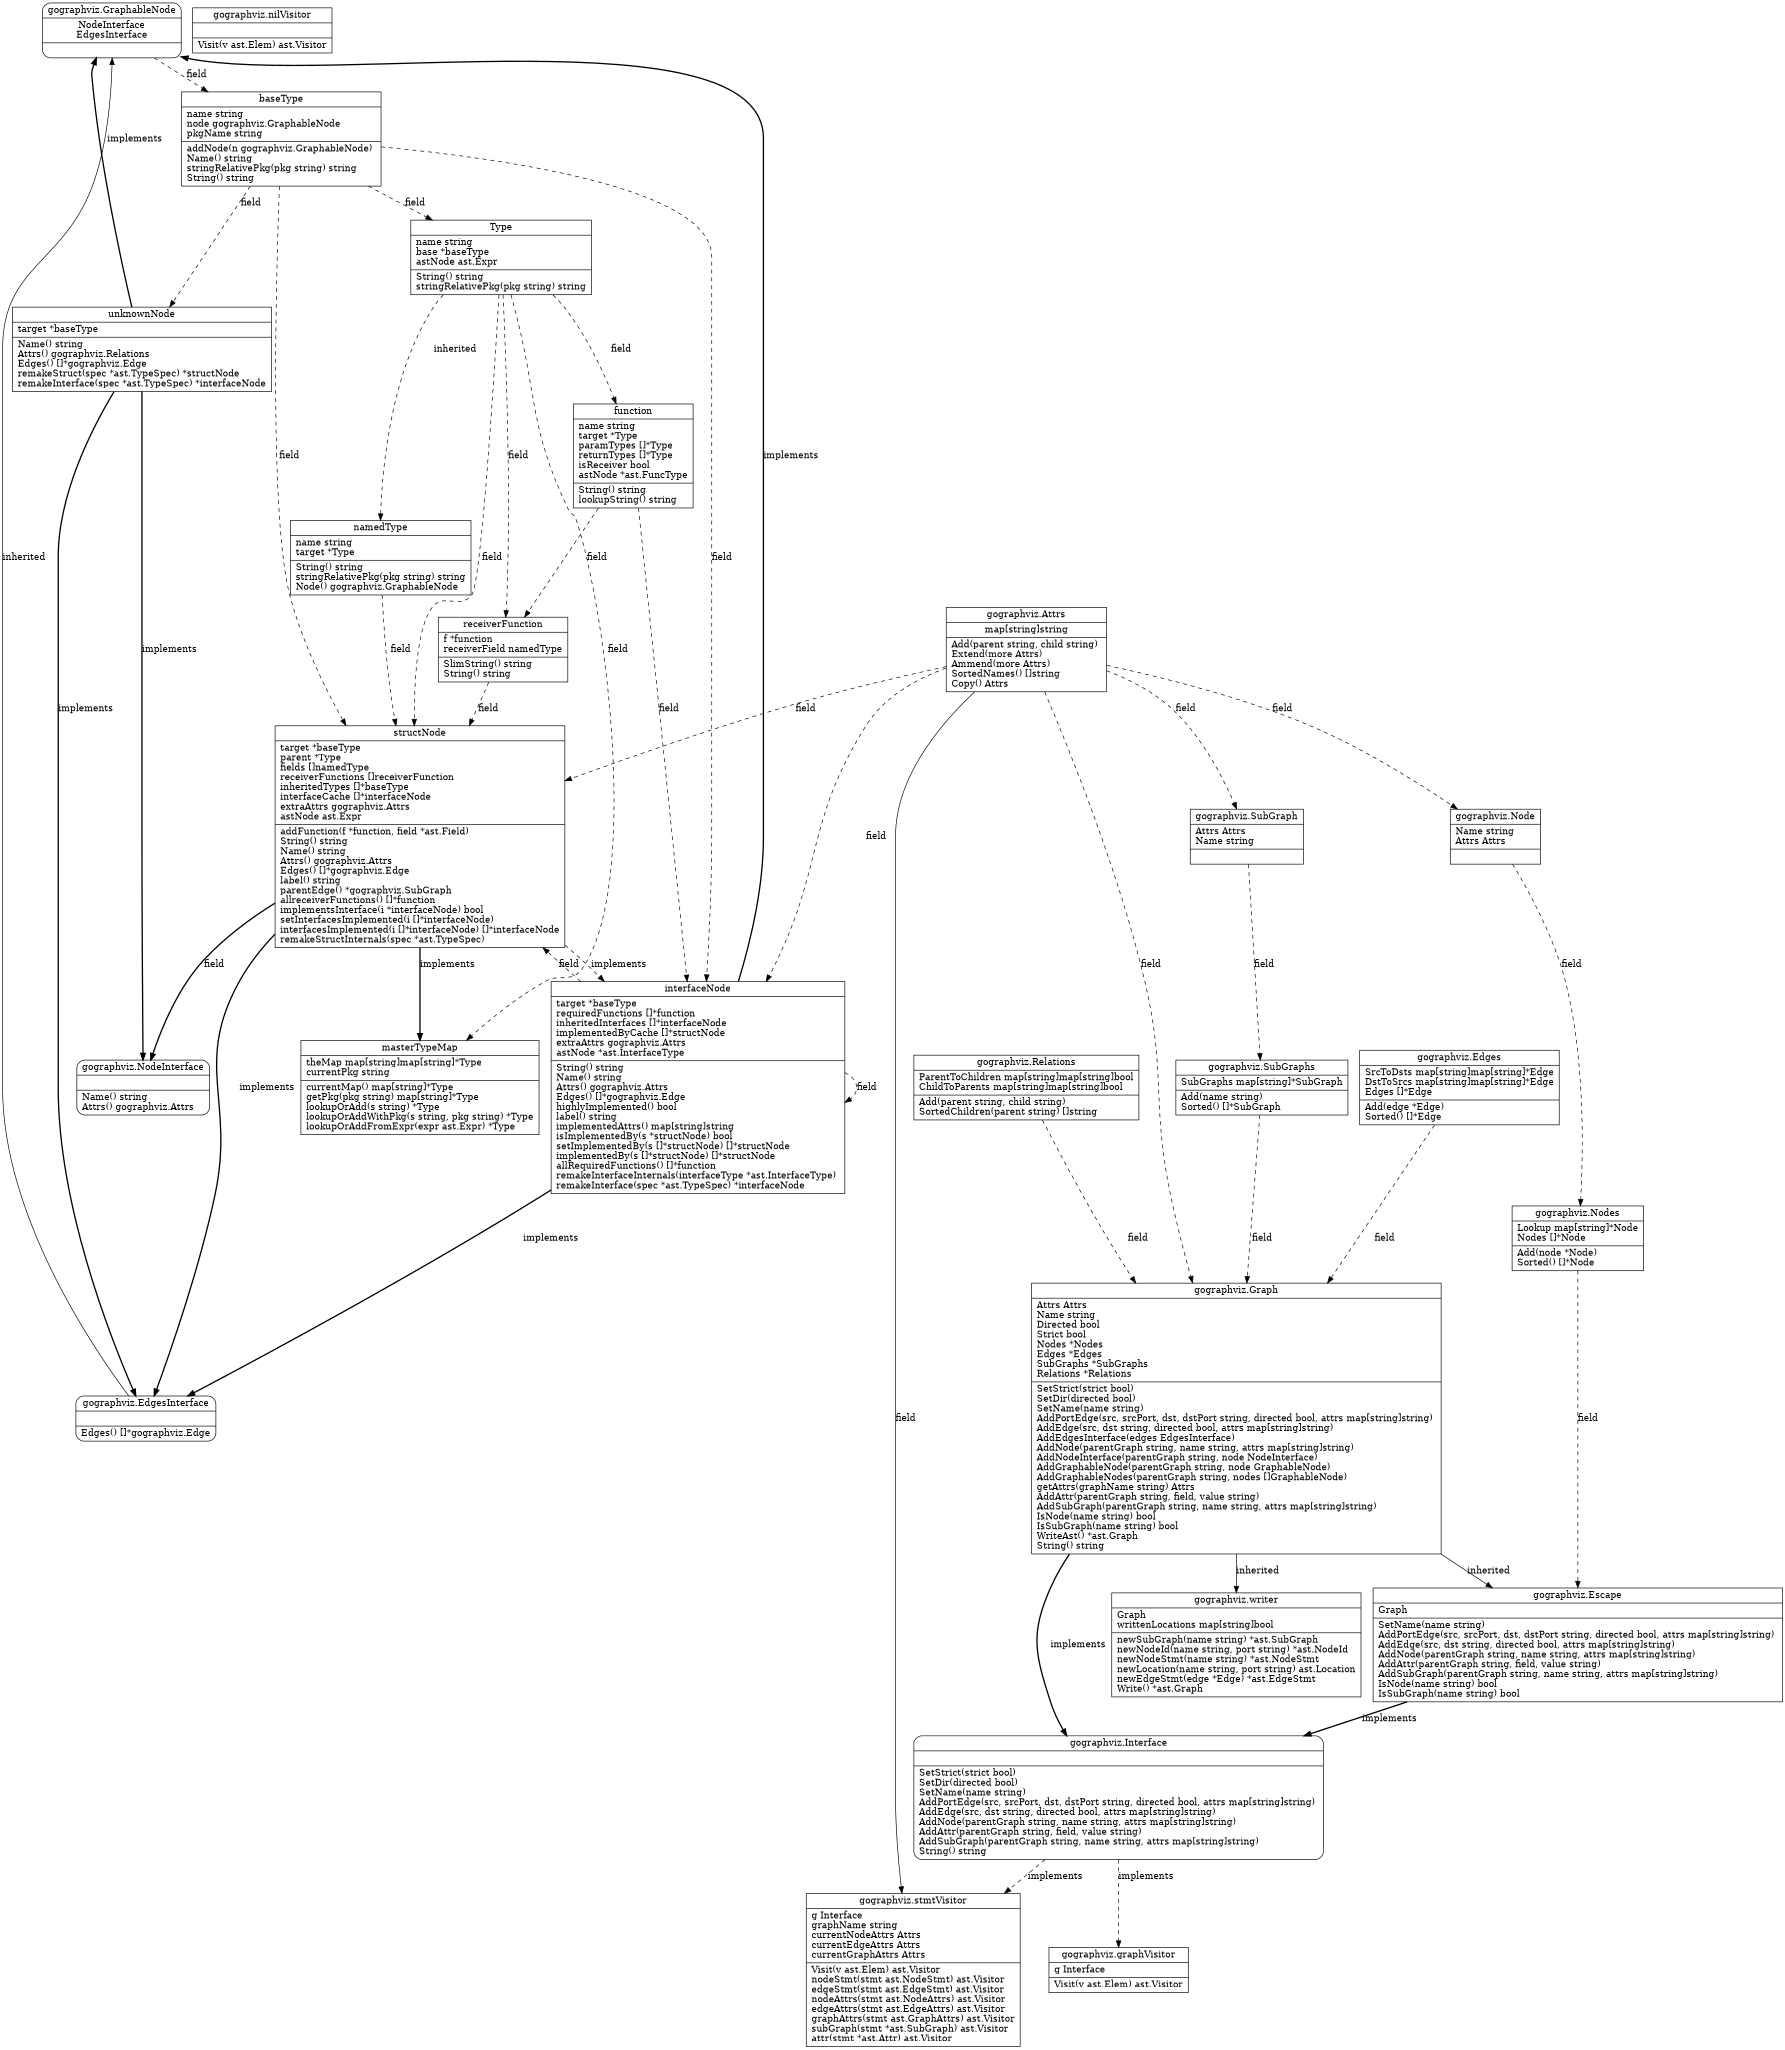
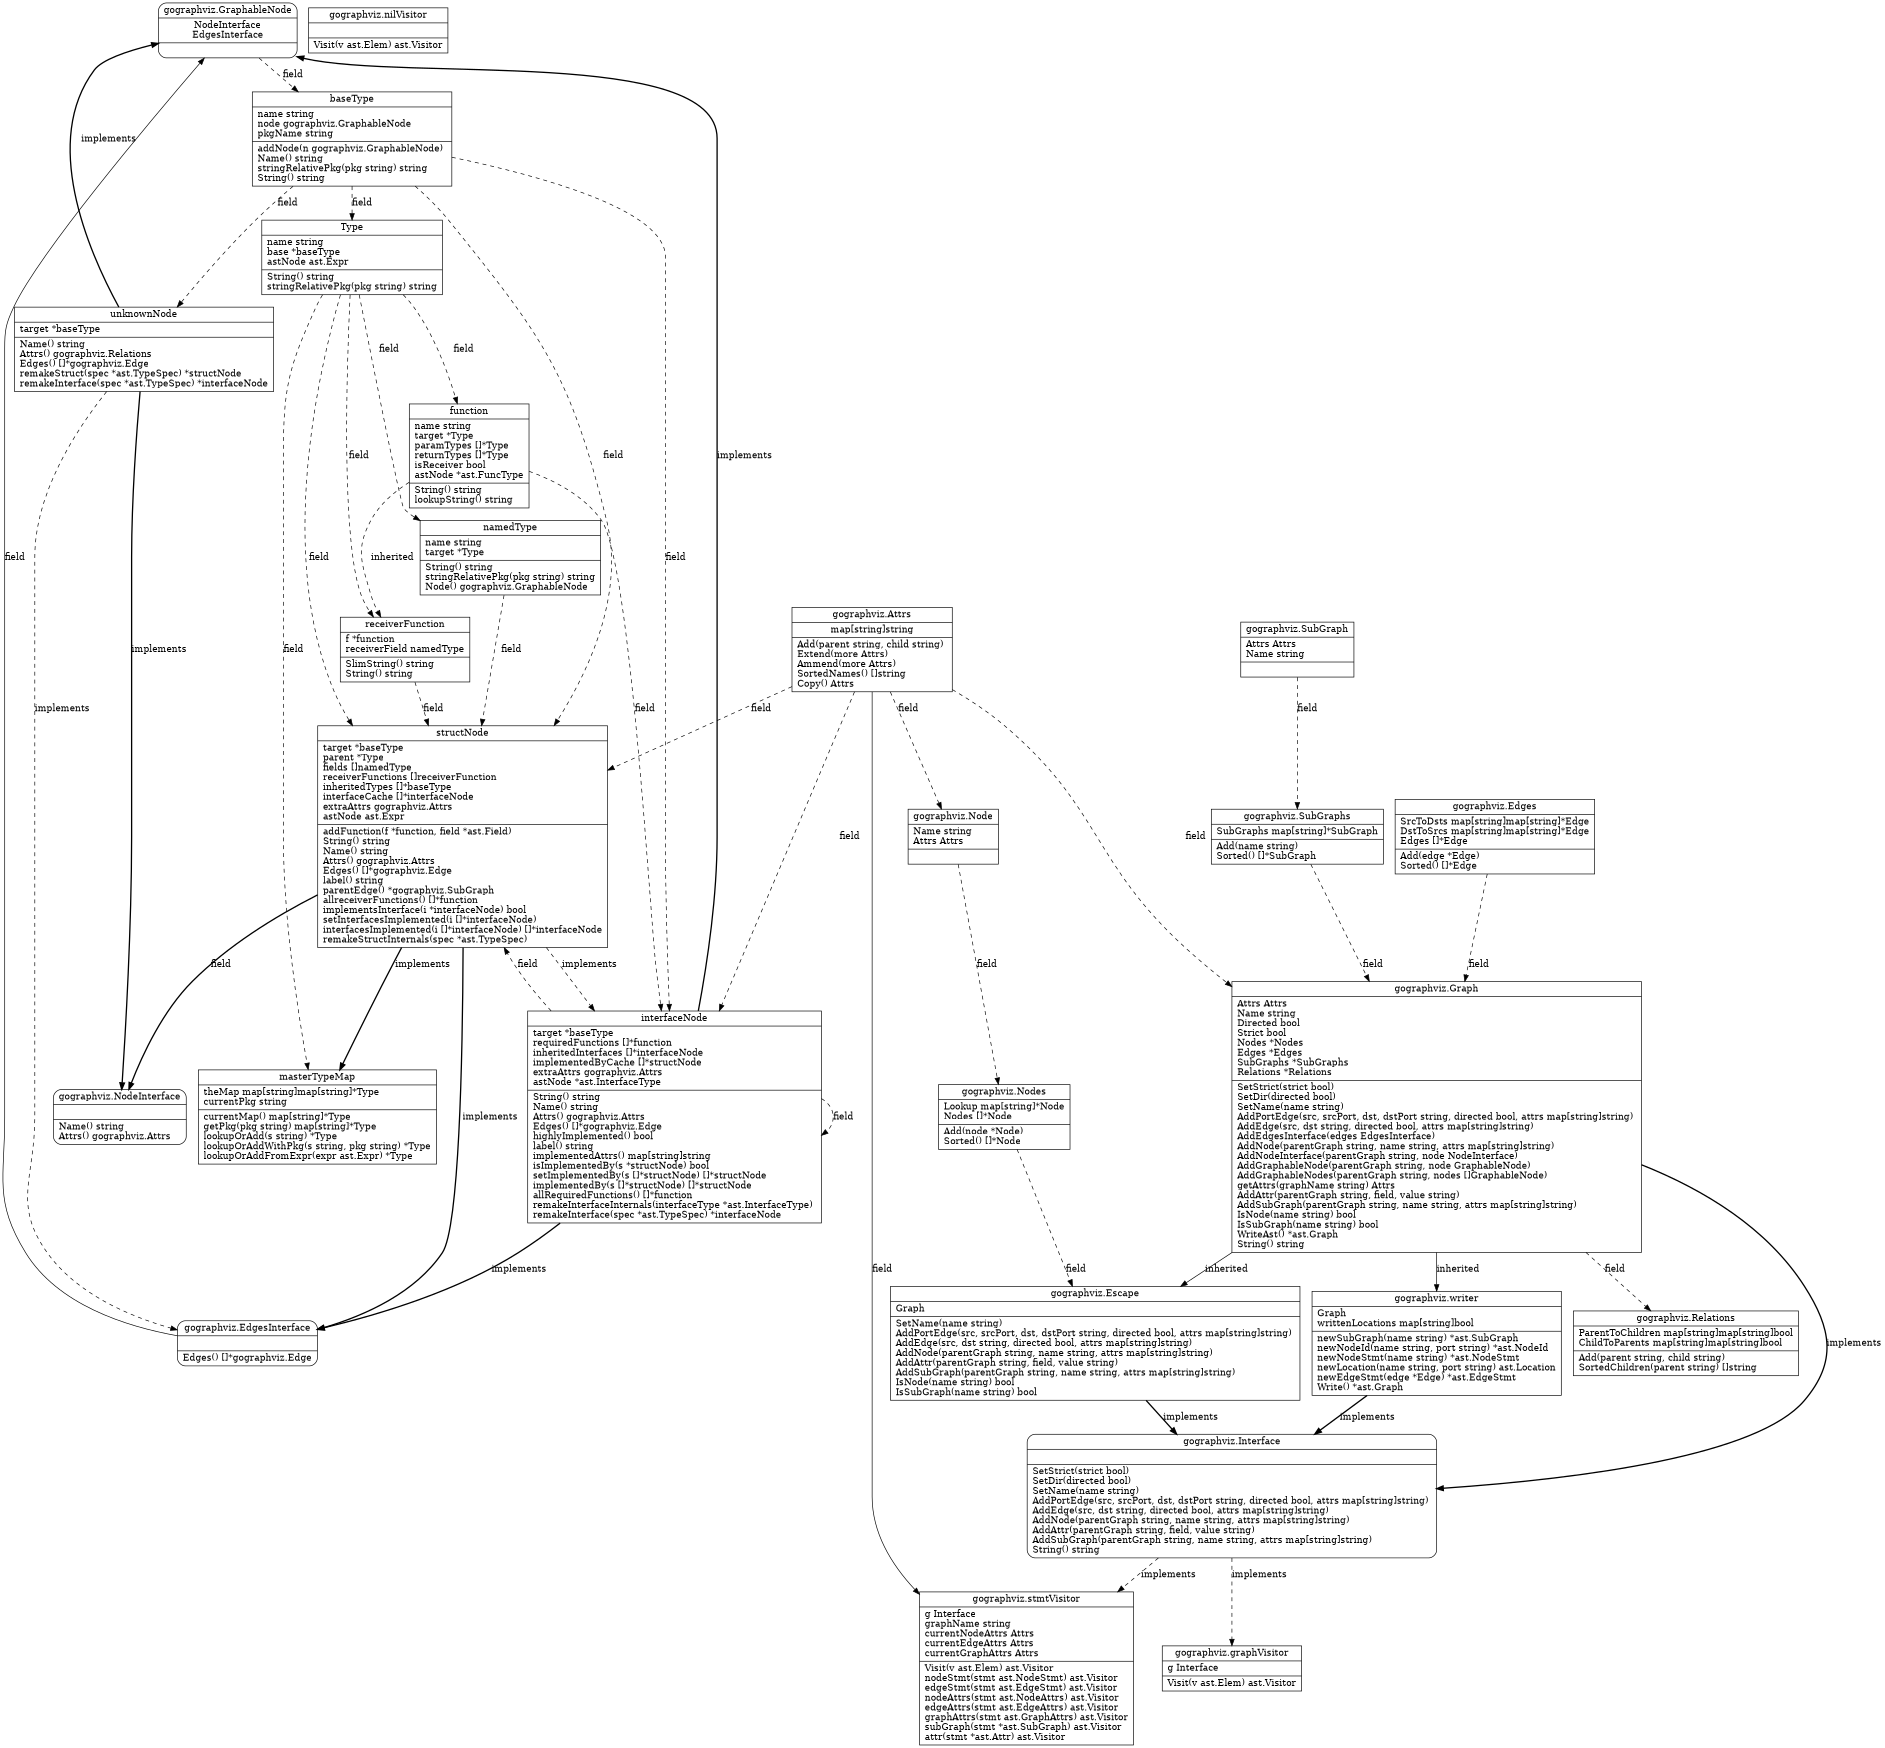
edge "Type" -> "namedType": label "inherited" -> "field"
edge "gographviz.EdgesInterface" -> "gographviz.GraphableNode": label "inherited" -> "field"
edge "function" -> "receiverFunction": label "field" -> "inherited"
edge "gographviz.Attrs" -> "gographviz.SubGraph": removed, label "field"
edge "unknownNode" -> "gographviz.EdgesInterface": style bold -> dashed
edge "gographviz.Relations" -> "gographviz.Graph": reversed
edge "gographviz.writer" -> "gographviz.Interface": added, label "implements"
